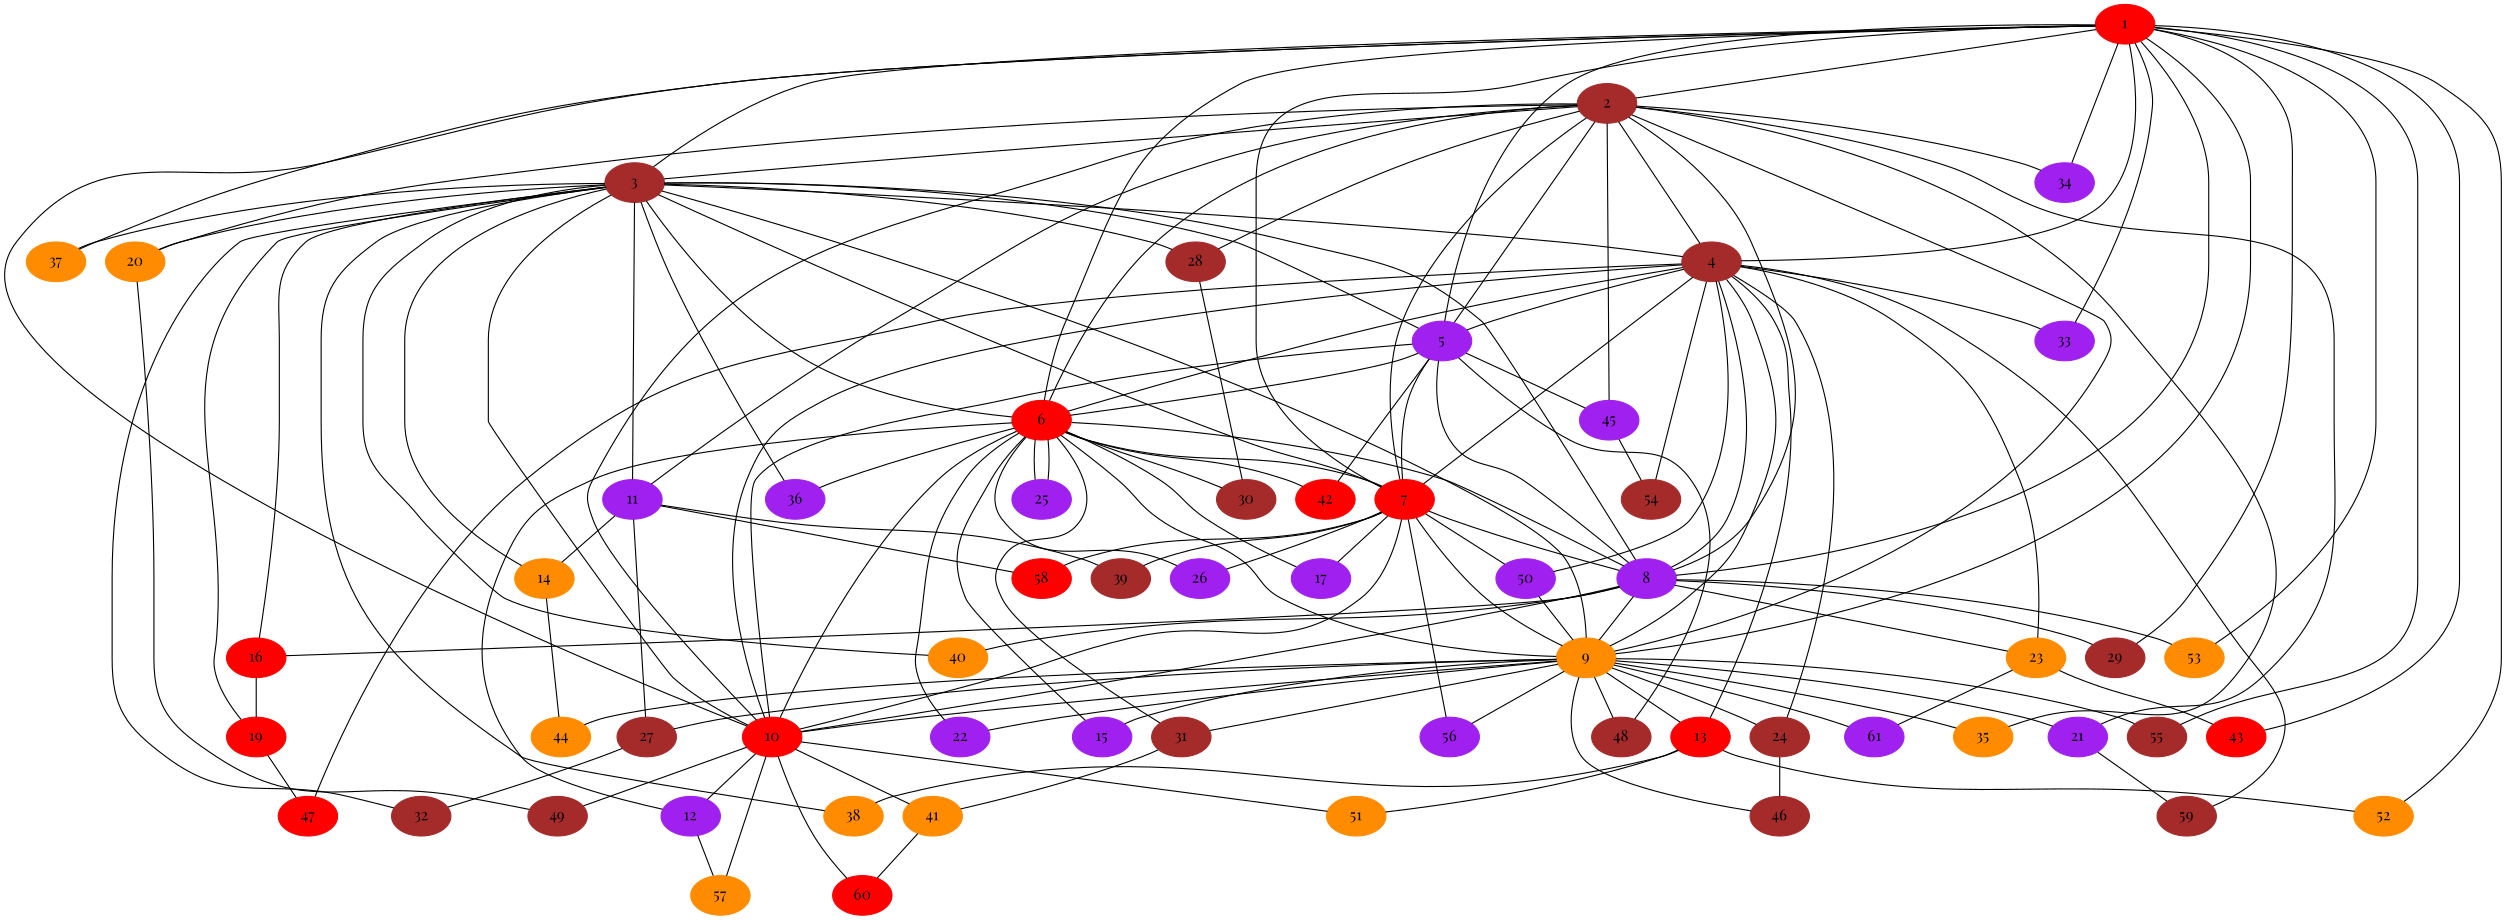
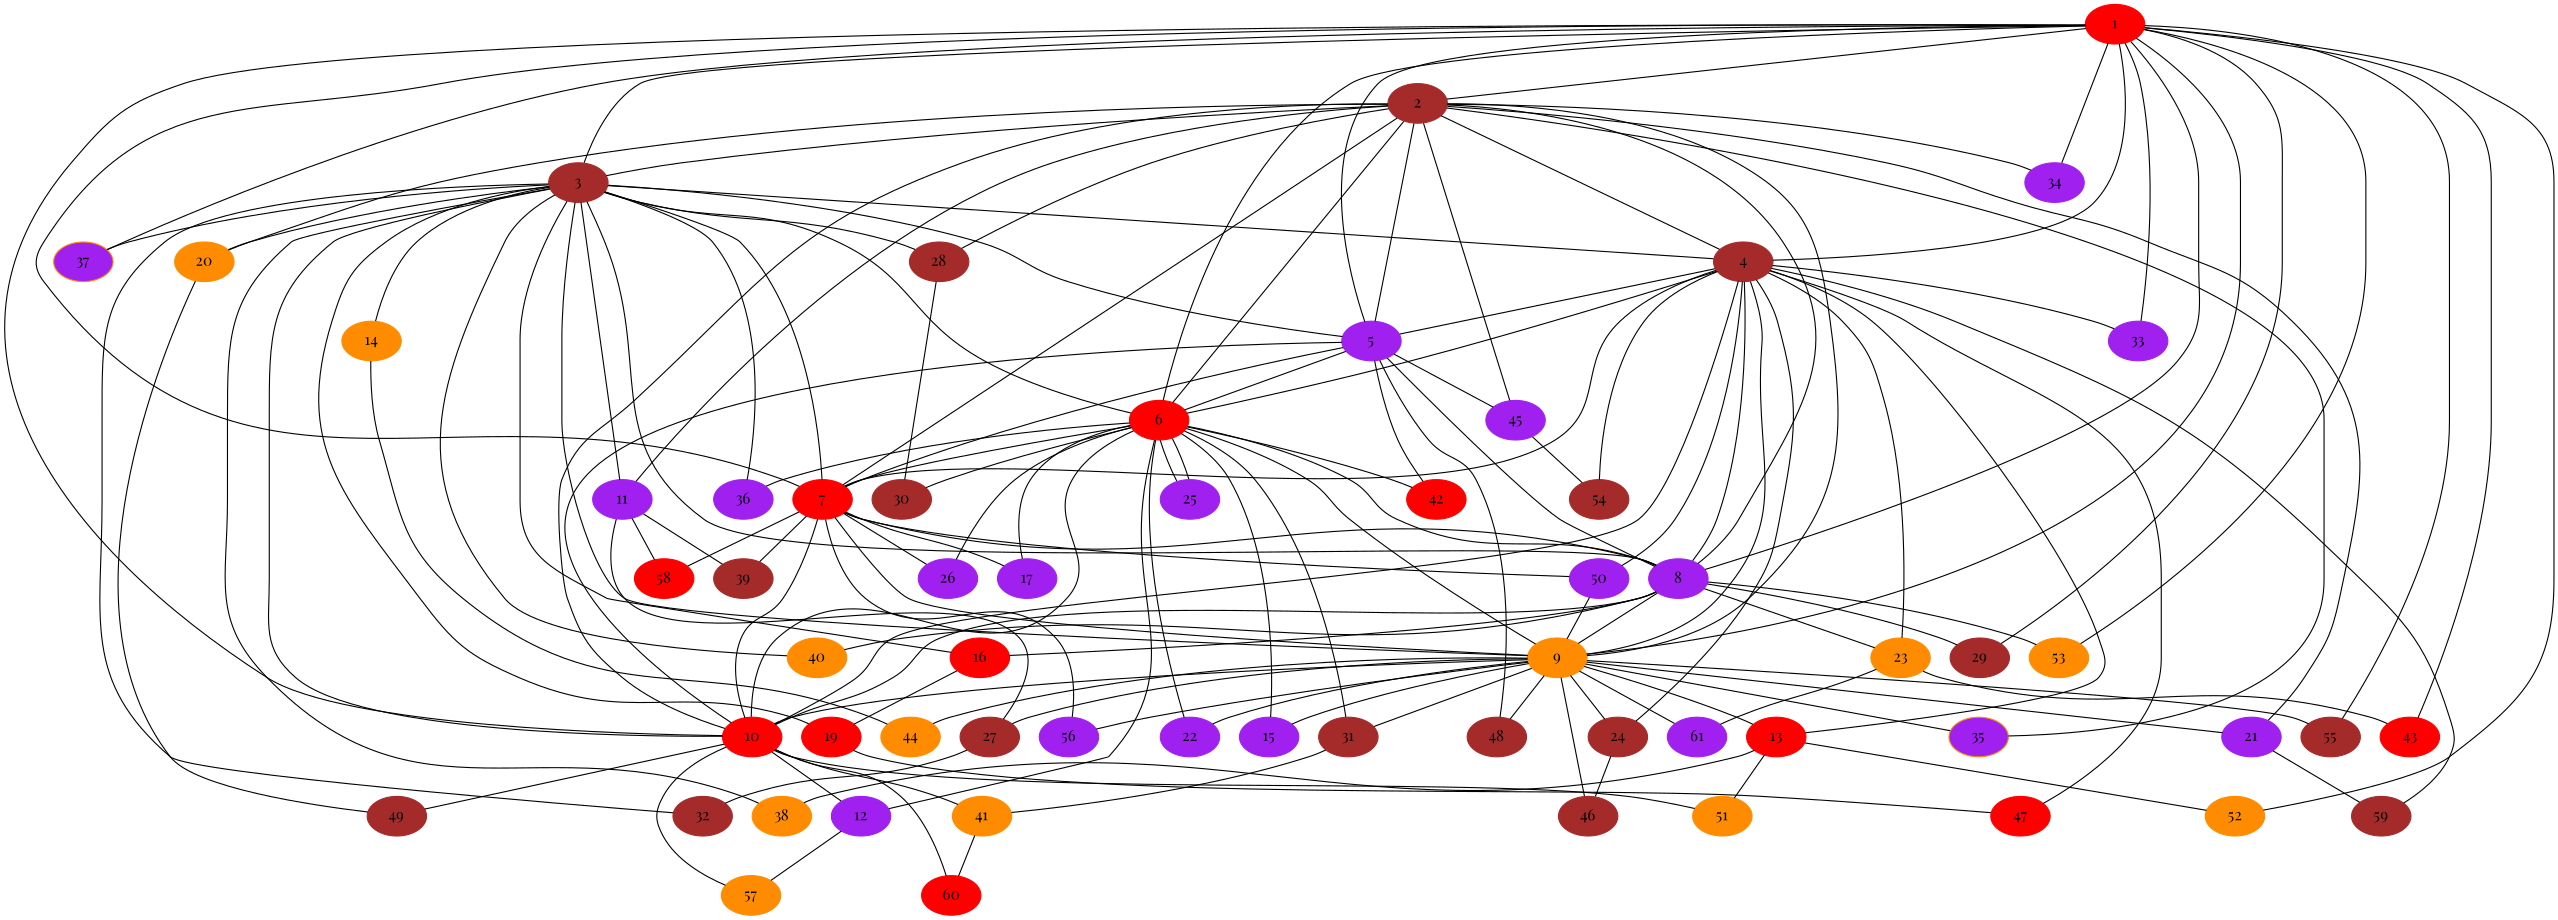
node "37": fillcolor darkorange -> purple
edge "11" -- "14": removed
node "35": fillcolor darkorange -> purple
